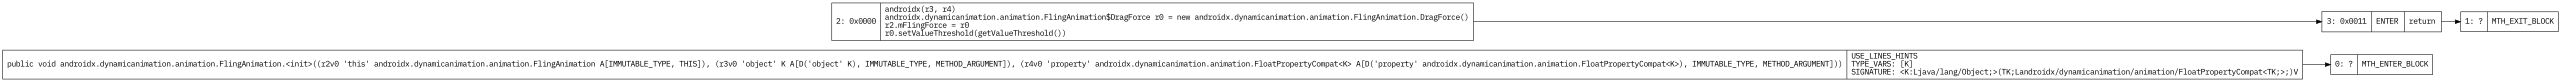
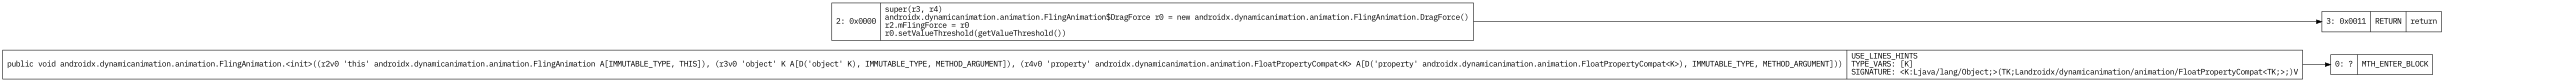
node "2: 0x0000": text "androidx(r3, r4)" -> "super(r3, r4)"
node "3: 0x0011": text "ENTER" -> "RETURN"
node "1: ?": removed
